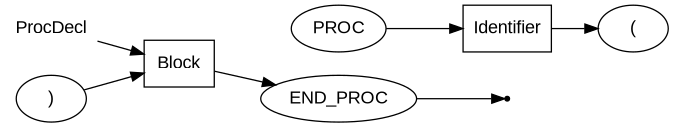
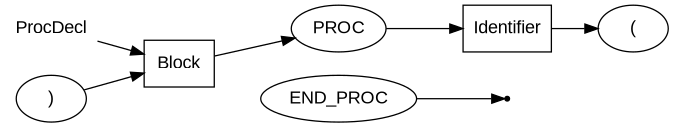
edge "Block" -> "END_PROC": now "Block" -> "PROC"
